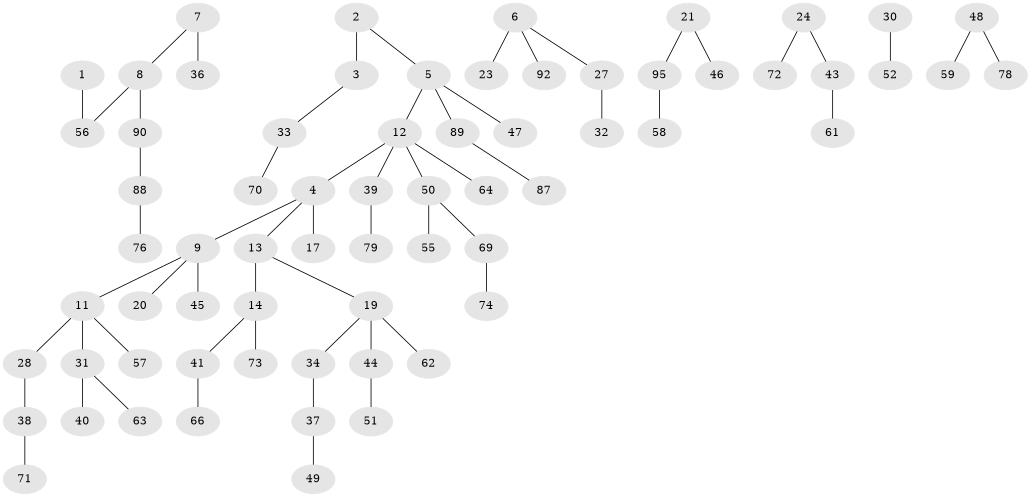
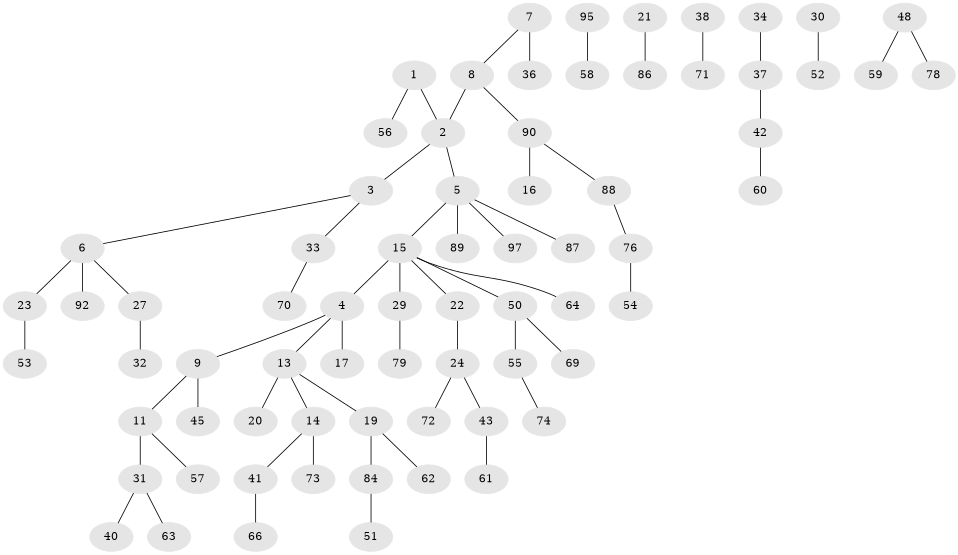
edge "21" -- "95": removed
node "46": label "46" -> "86"
edge "8" -- "56": now "8" -- "2"
edge "1" -- "2": added
node "12": label "12" -> "15"
node "47": label "47" -> "97"
edge "89" -- "87": now "5" -- "87"
node "39": label "39" -> "29"
node "16": added
node "60": added
edge "3" -- "6": added
edge "9" -- "20": now "13" -- "20"
edge "69" -- "74": now "55" -- "74"
node "22": added
node "54": added
edge "19" -- "34": removed
node "53": added
node "28": removed
node "44": label "44" -> "84"
node "49": label "49" -> "42"
